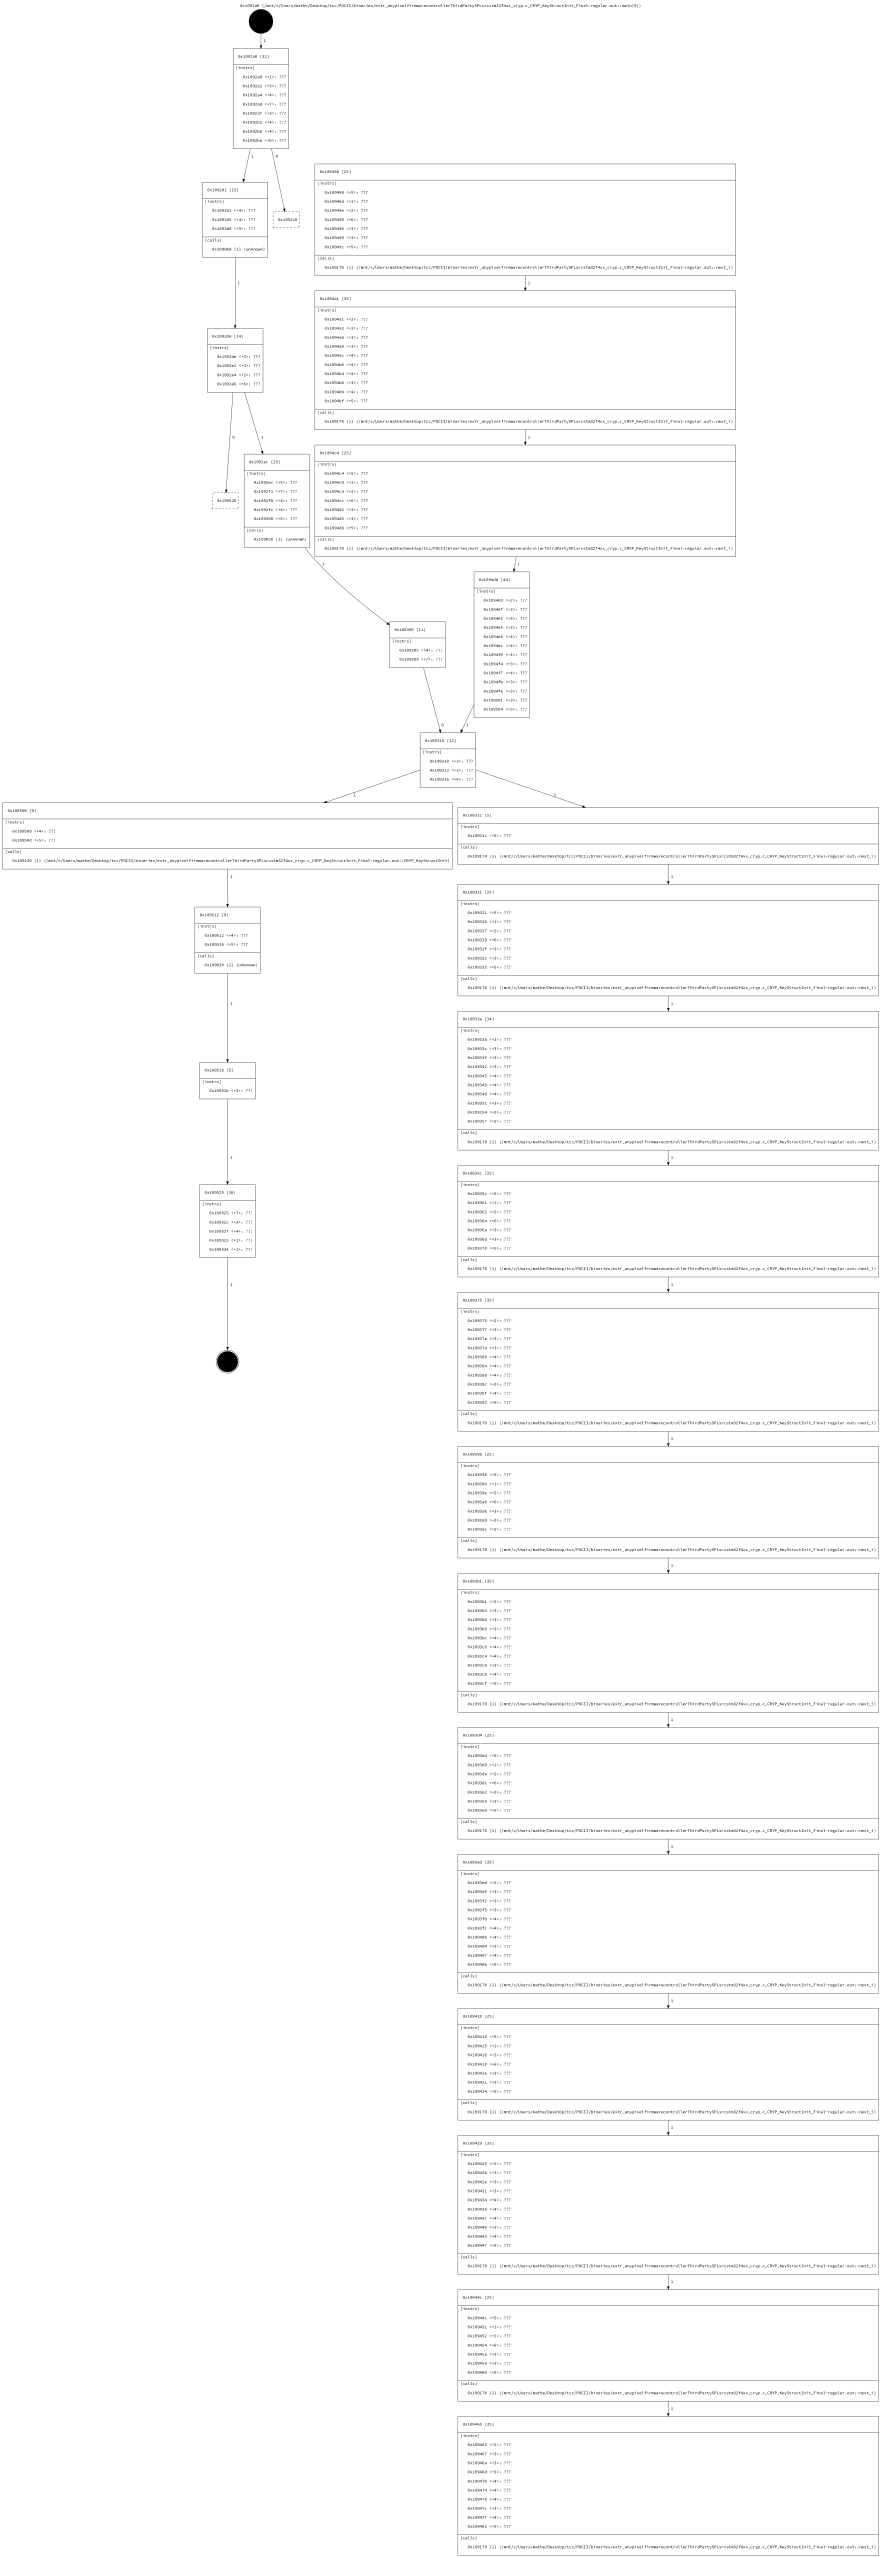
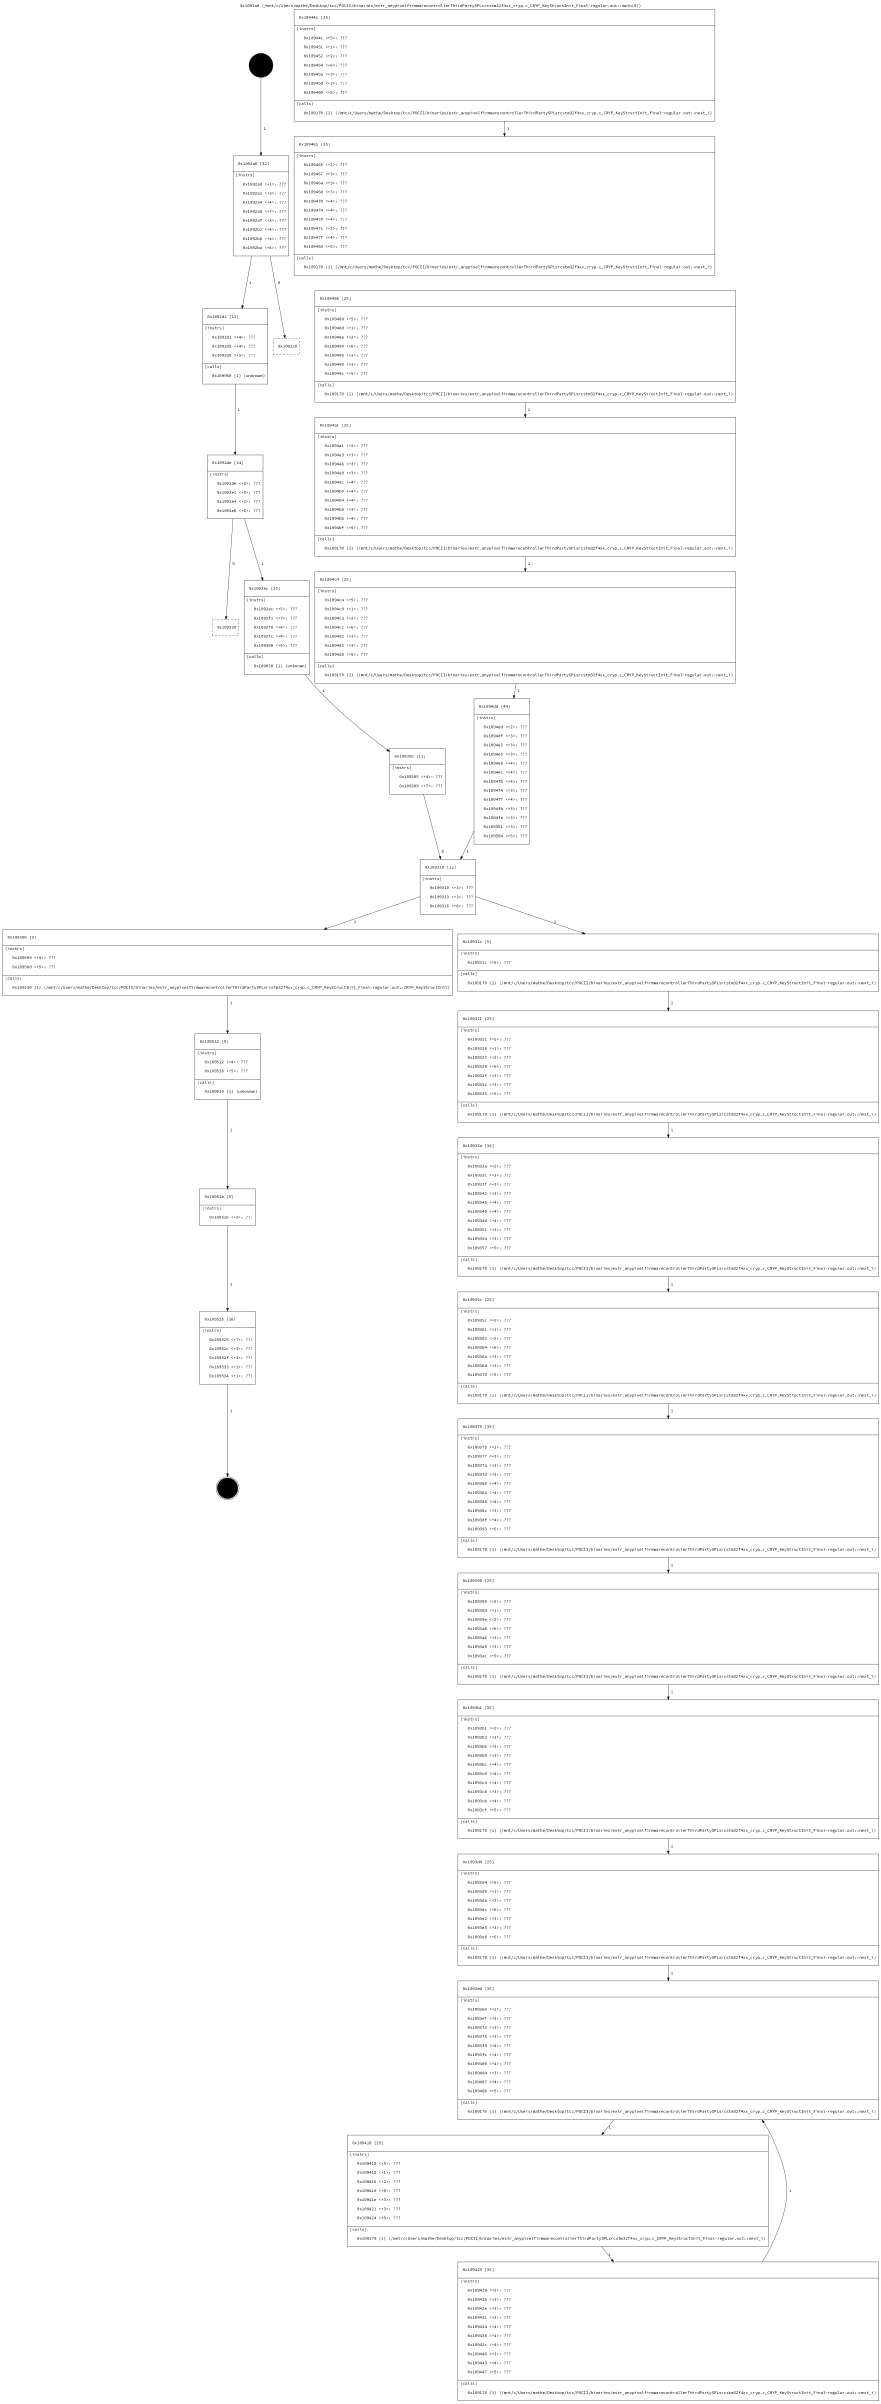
edge "0x109429 [35]" -> "0x10944c [25]": now "0x109429 [35]" -> "0x1093ed [35]"
